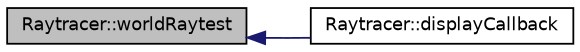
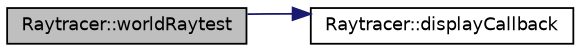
edge "Raytracer::displayCallback" -> "Raytracer::worldRaytest": reversed
